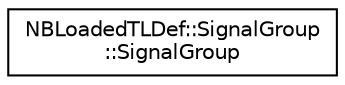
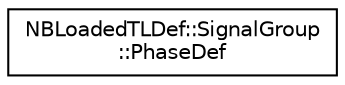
node "NBLoadedTLDef::SignalGroup ::SignalGroup": label "NBLoadedTLDef::SignalGroup ::SignalGroup" -> "NBLoadedTLDef::SignalGroup ::PhaseDef"
